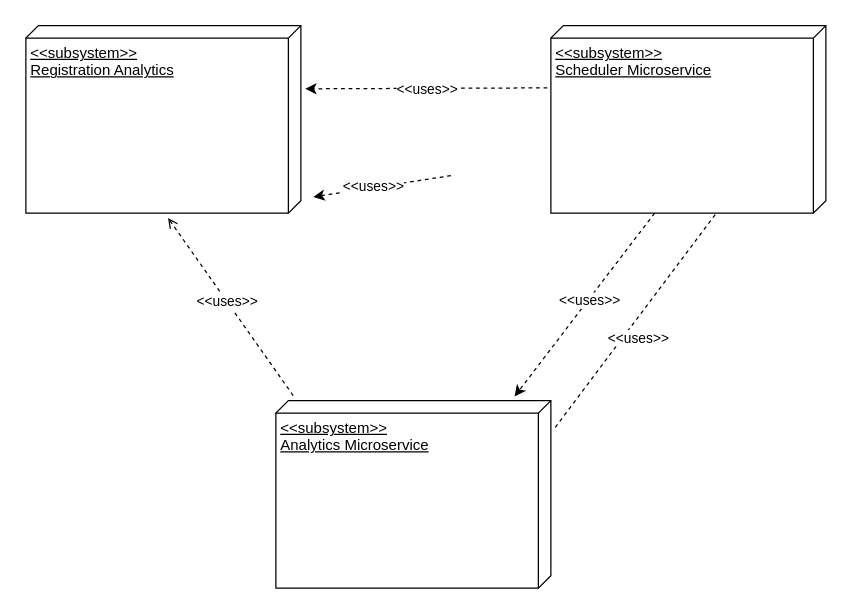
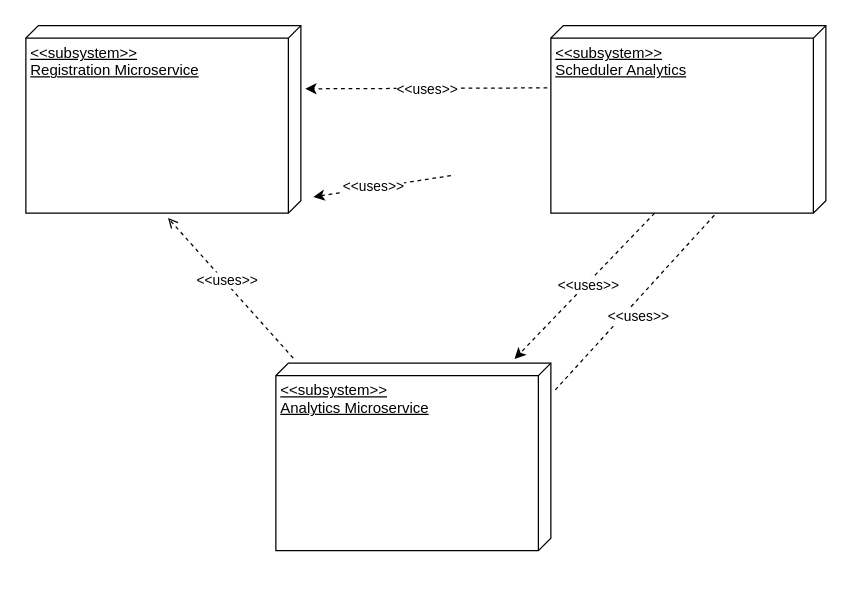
node "<<subsystem>> Registration Analytics": label "<<subsystem>> Registration Analytics" -> "<<subsystem>> Registration Microservice"
node "<<subsystem>> Scheduler Microservice": label "<<subsystem>> Scheduler Microservice" -> "<<subsystem>> Scheduler Analytics"
node "<<subsystem>> Analytics Microservice": moved (413, 494) -> (413, 457)
